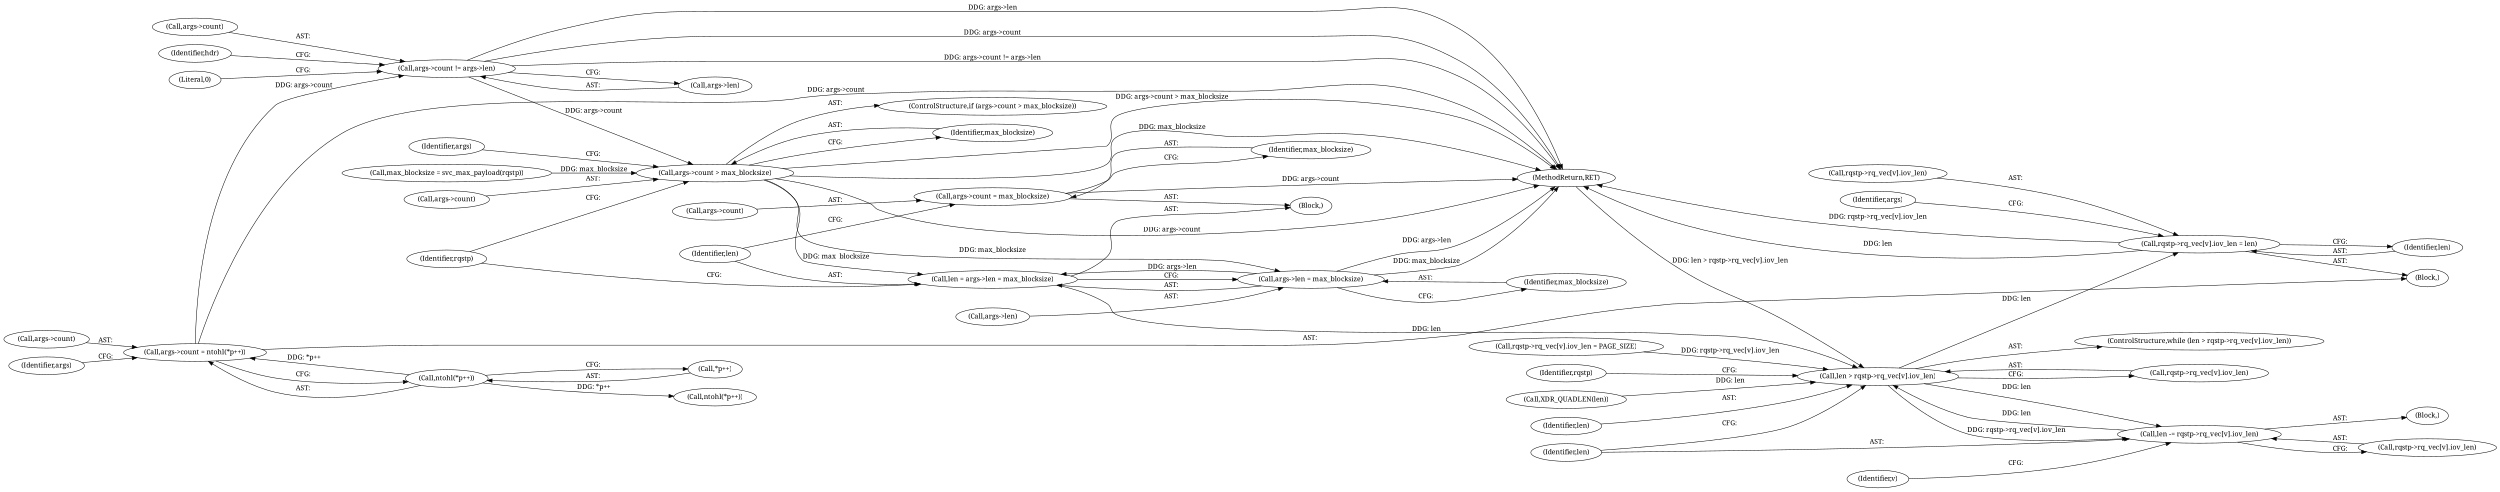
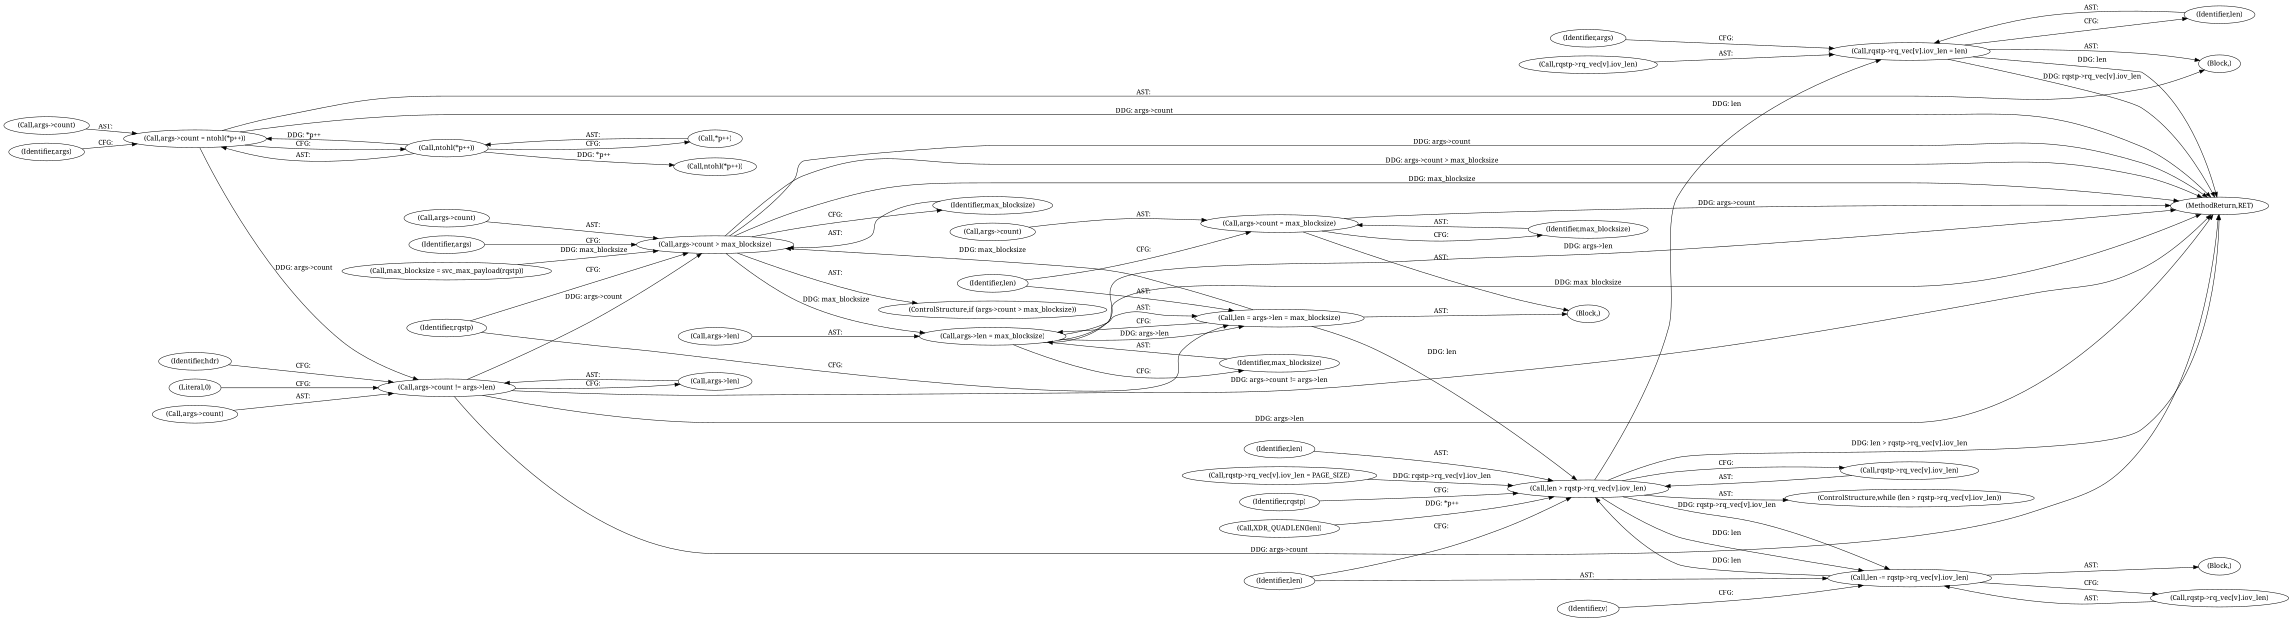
edge "(Call,args->count > max_blocksize)" -> "(Call,len = args->len = max_blocksize)": reversed
edge "(MethodReturn,RET)" -> "(Call,len > rqstp->rq_vec[v].iov_len)": reversed
edge "(Call,XDR_QUADLEN(len))" -> "(Call,len > rqstp->rq_vec[v].iov_len)": label "DDG: len" -> "DDG: *p++"
